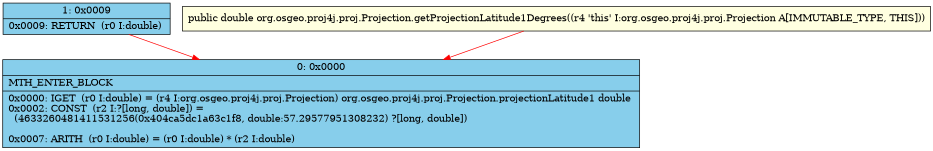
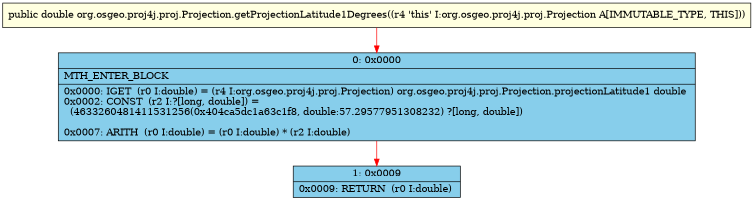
edge "1: 0x0009" -> "0: 0x0000": reversed
